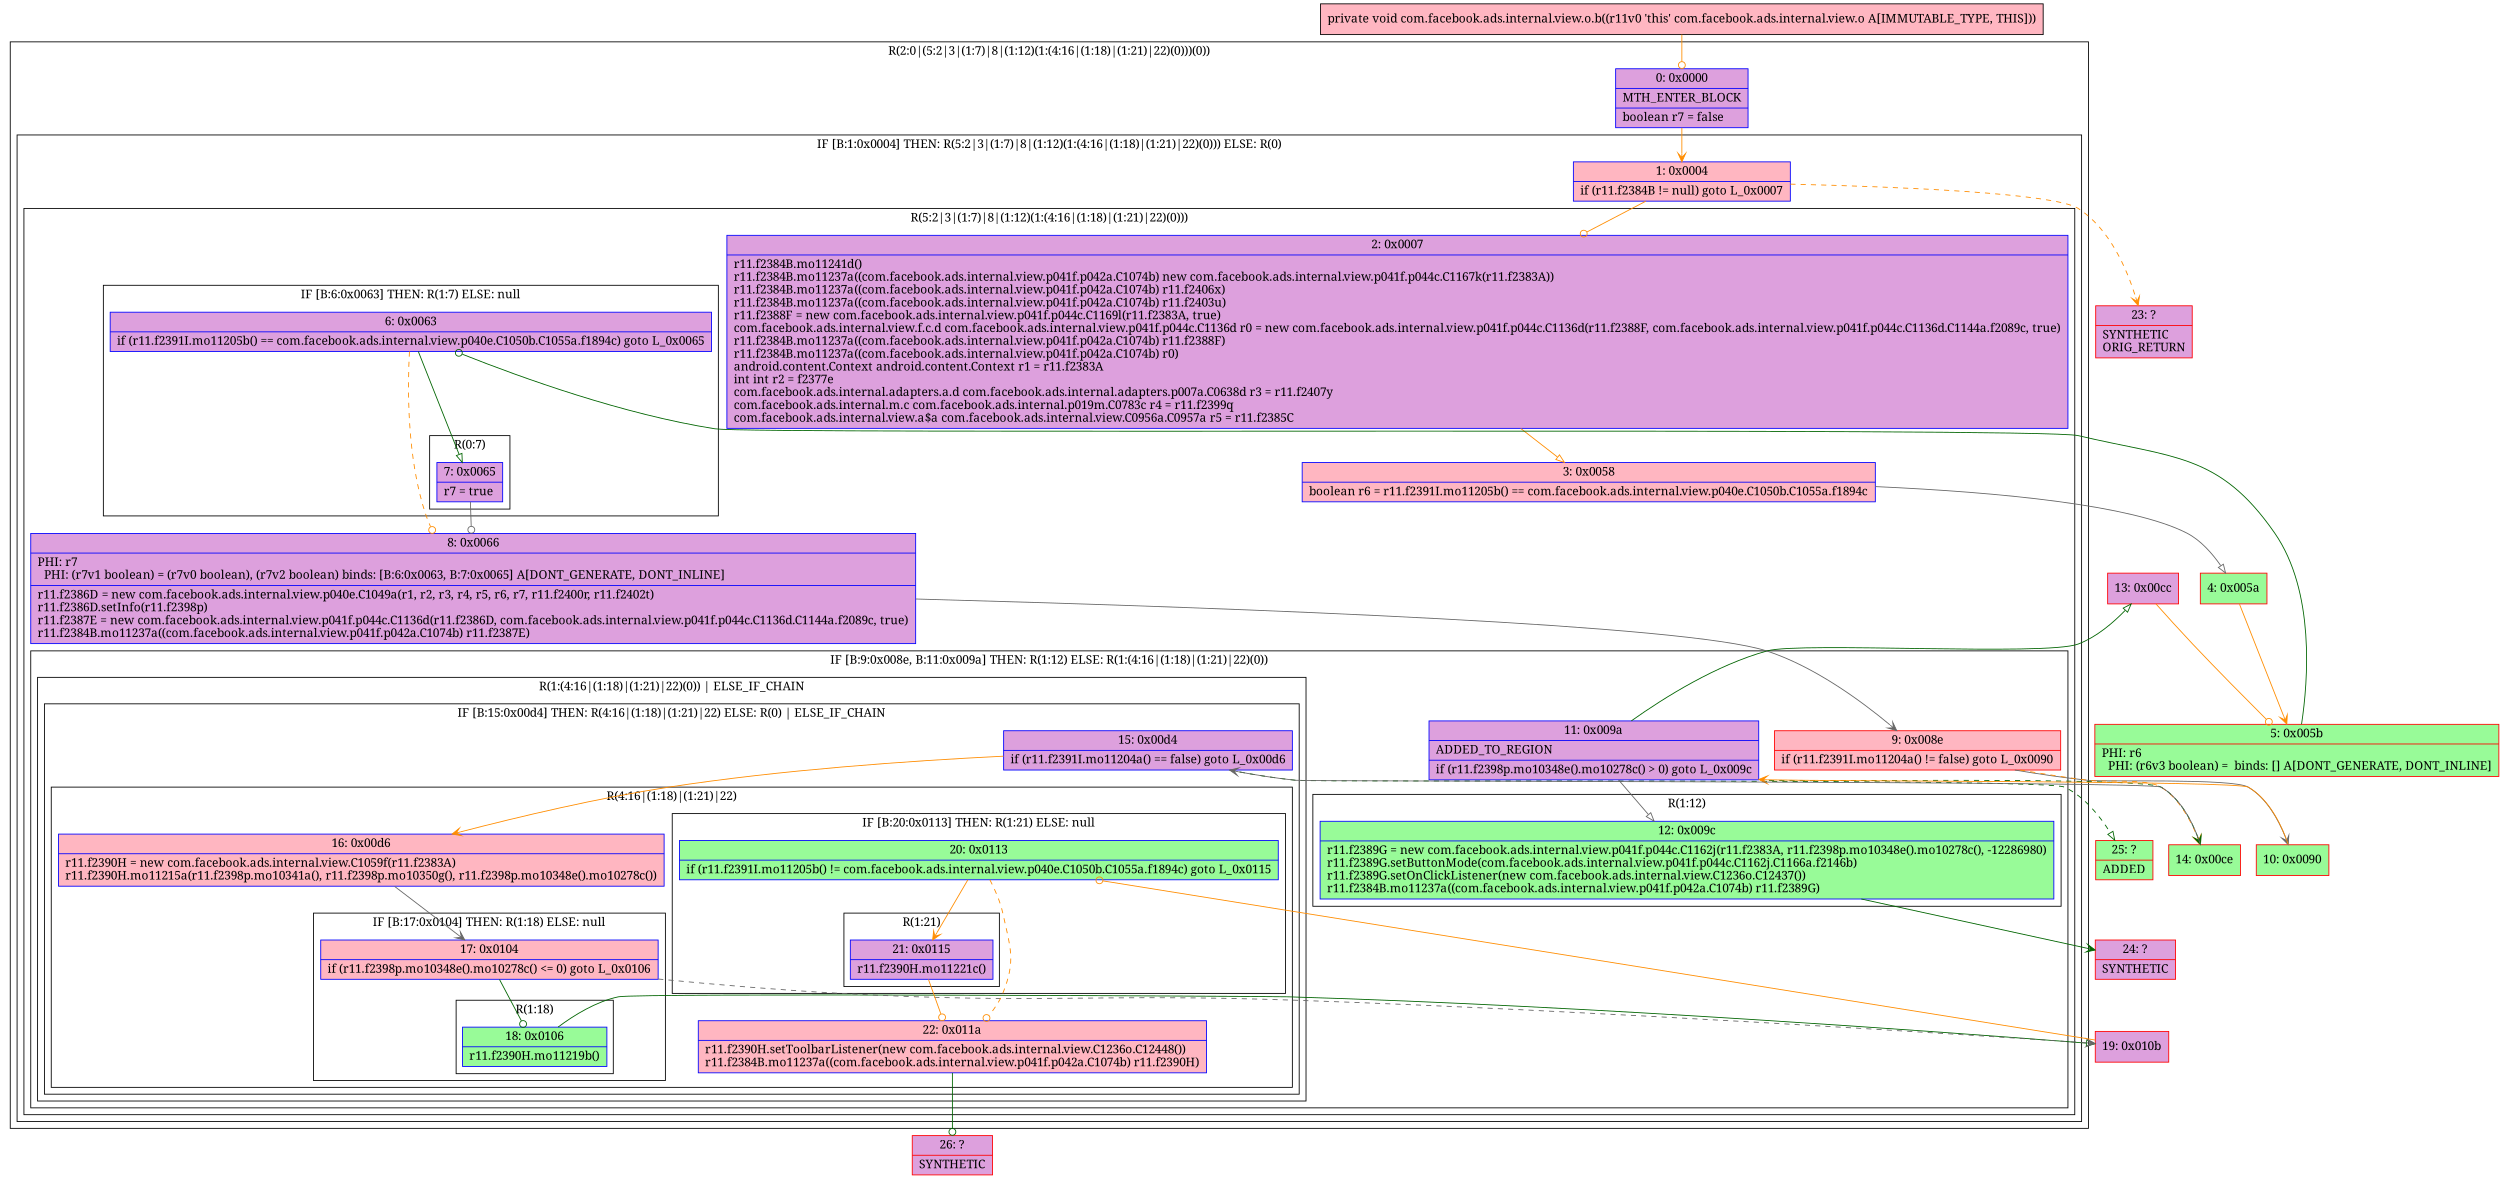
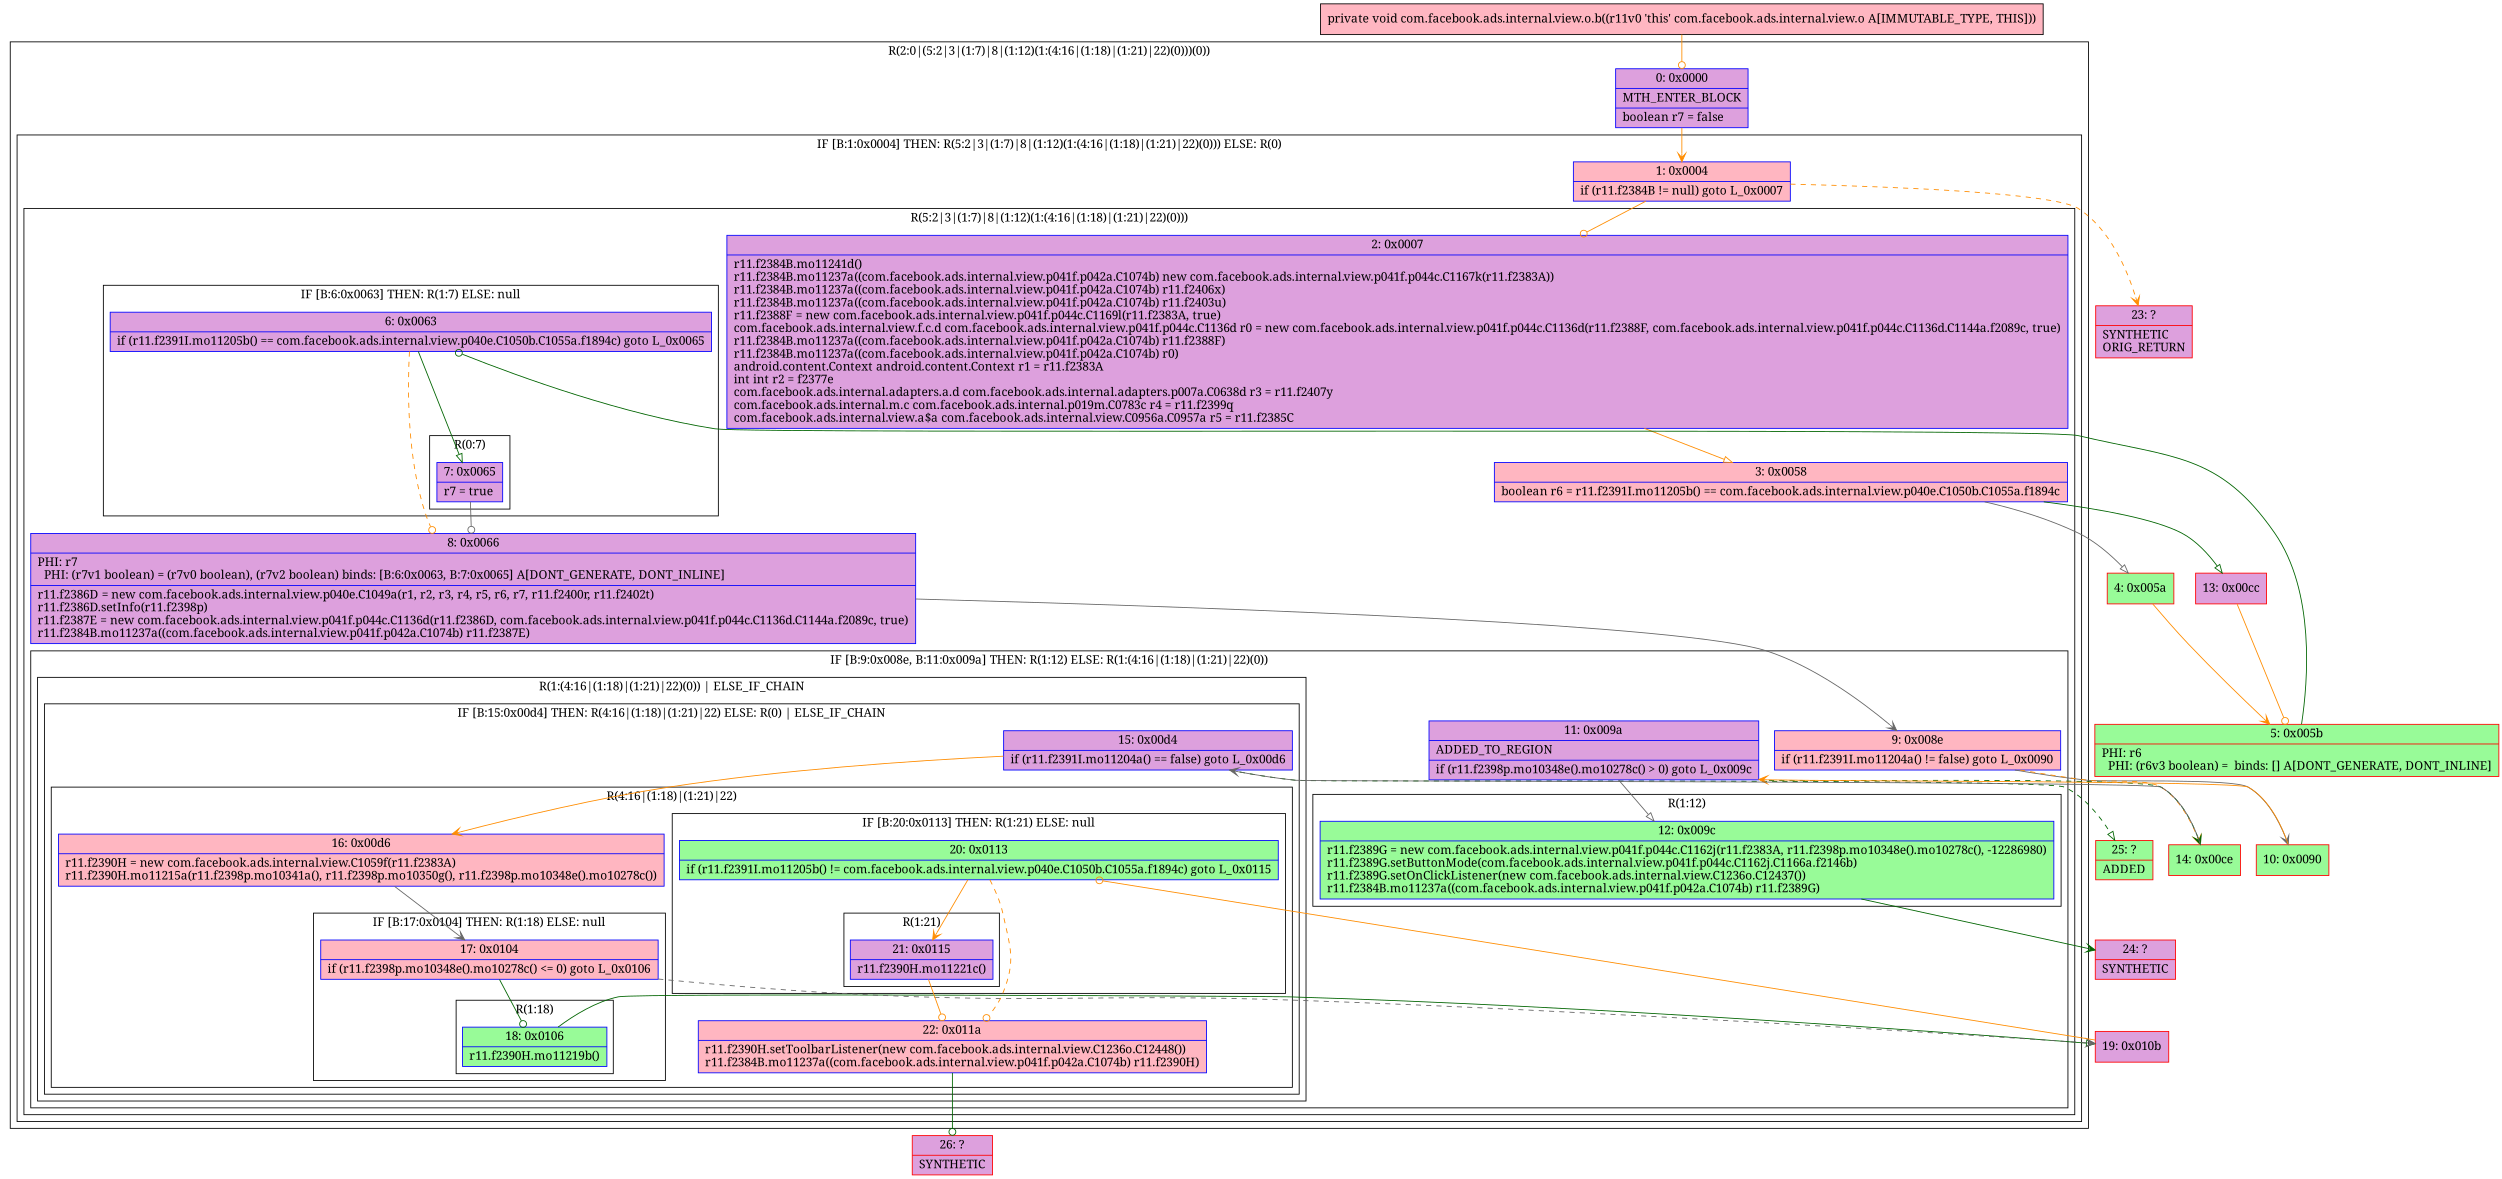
edge "11: 0x009a" -> "13: 0x00cc": now "3: 0x0058" -> "13: 0x00cc"
node "9: 0x008e": color red -> blue
